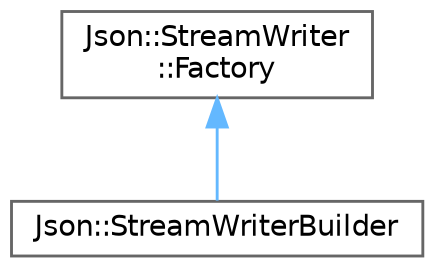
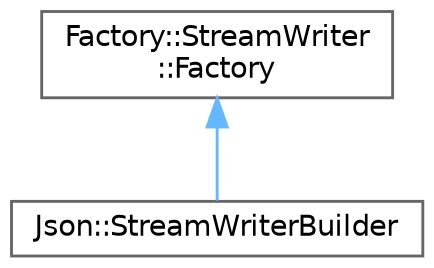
node "Json::StreamWriter ::Factory": label "Json::StreamWriter ::Factory" -> "Factory::StreamWriter ::Factory"
